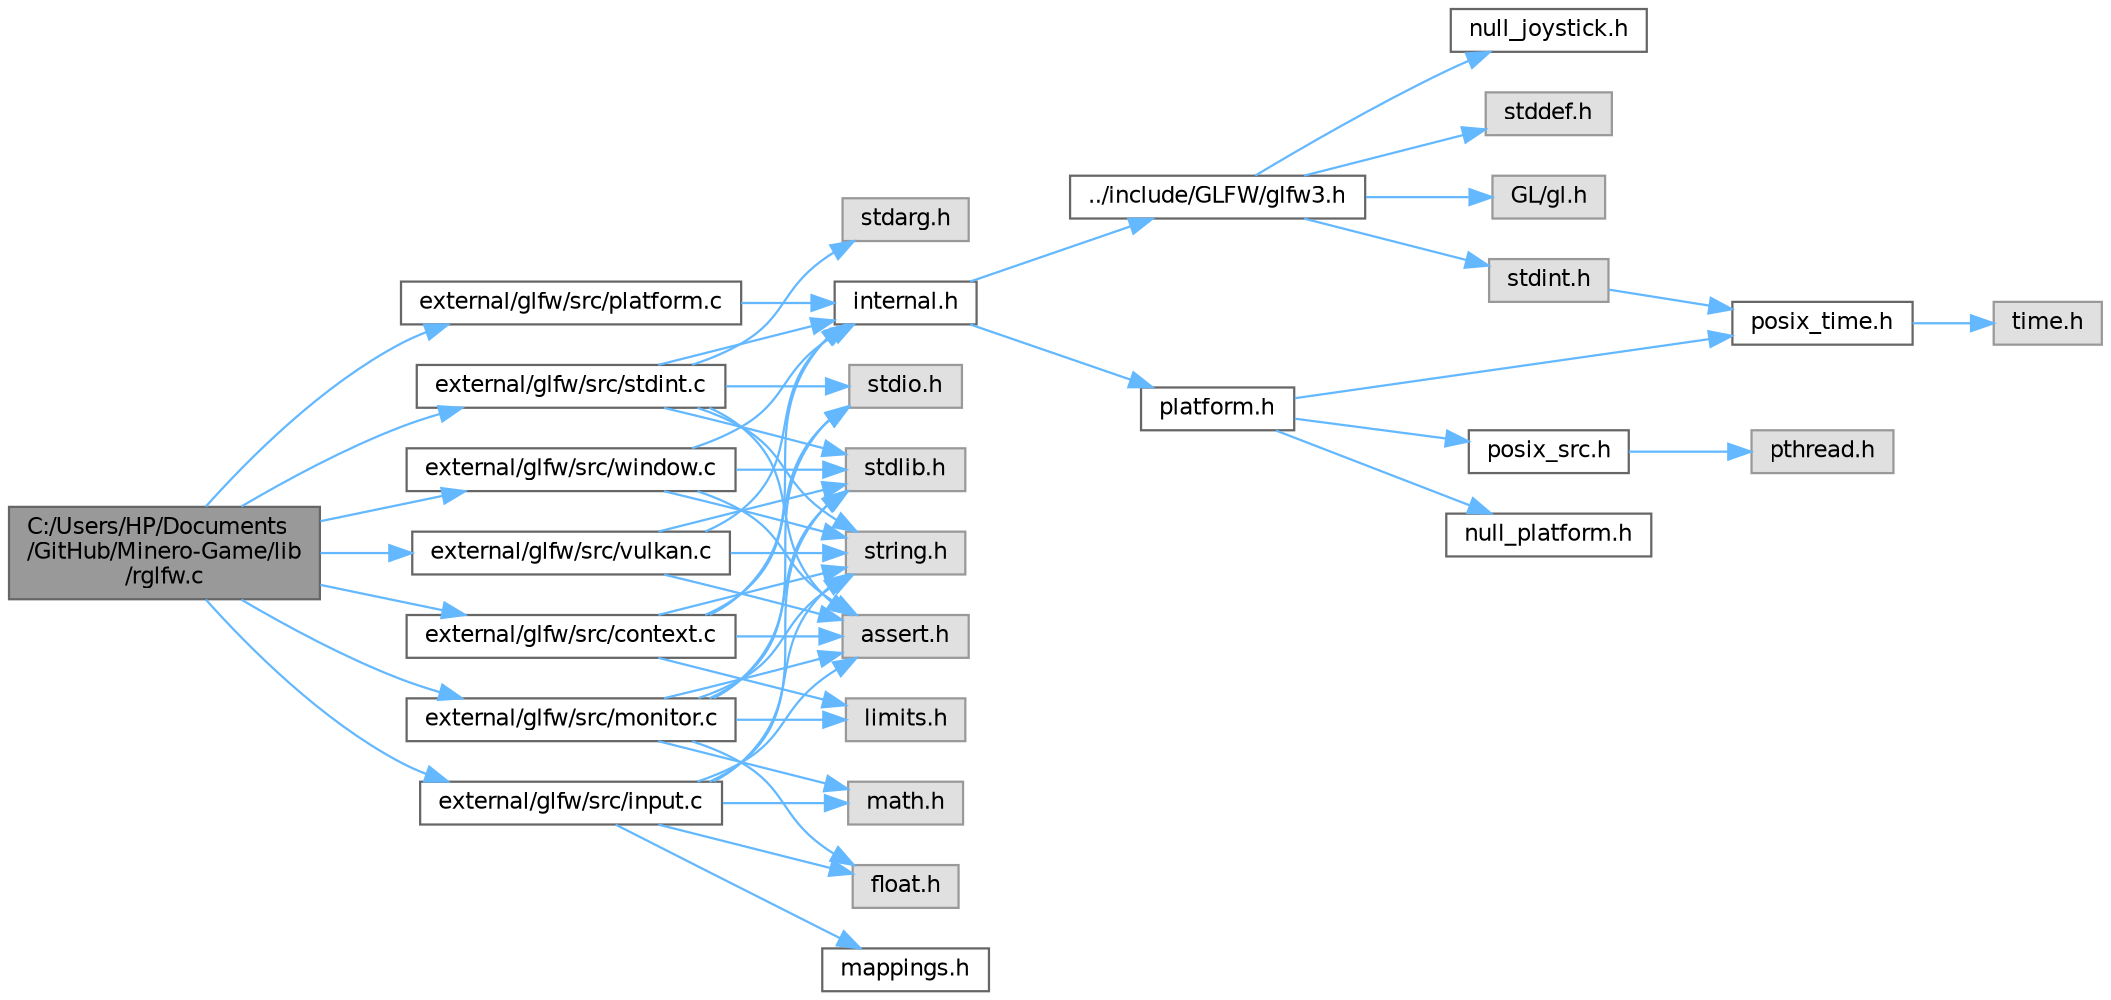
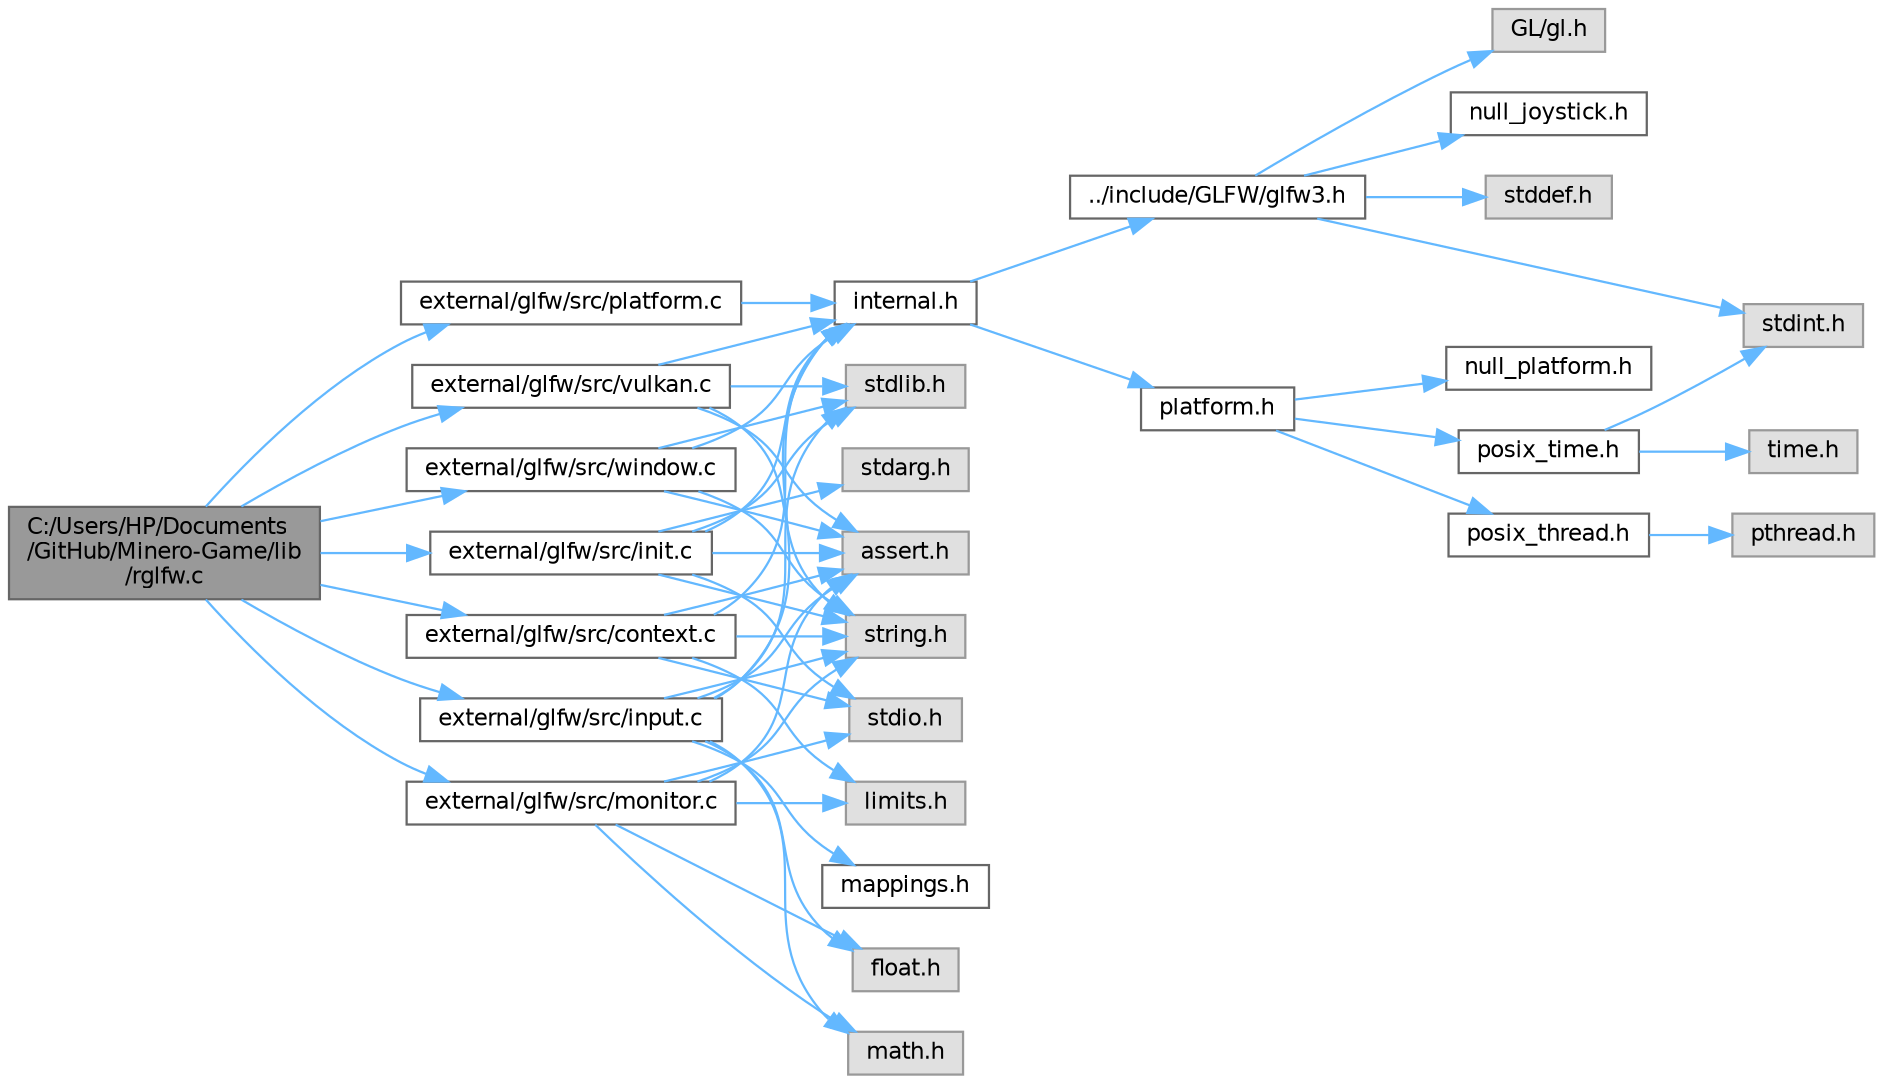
edge "stdint.h" -> "posix_time.h": reversed
node "external/glfw/src/stdint.c": label "external/glfw/src/stdint.c" -> "external/glfw/src/init.c"
node "posix_src.h": label "posix_src.h" -> "posix_thread.h"
edge "external/glfw/src/input.c" -> "internal.h": added
edge "external/glfw/src/monitor.c" -> "stdlib.h": removed
